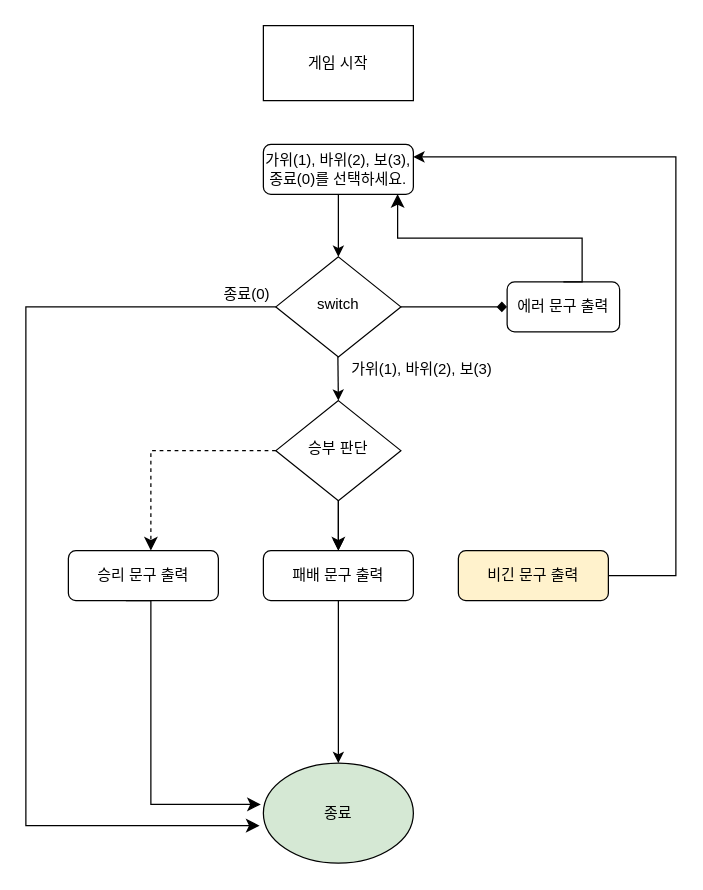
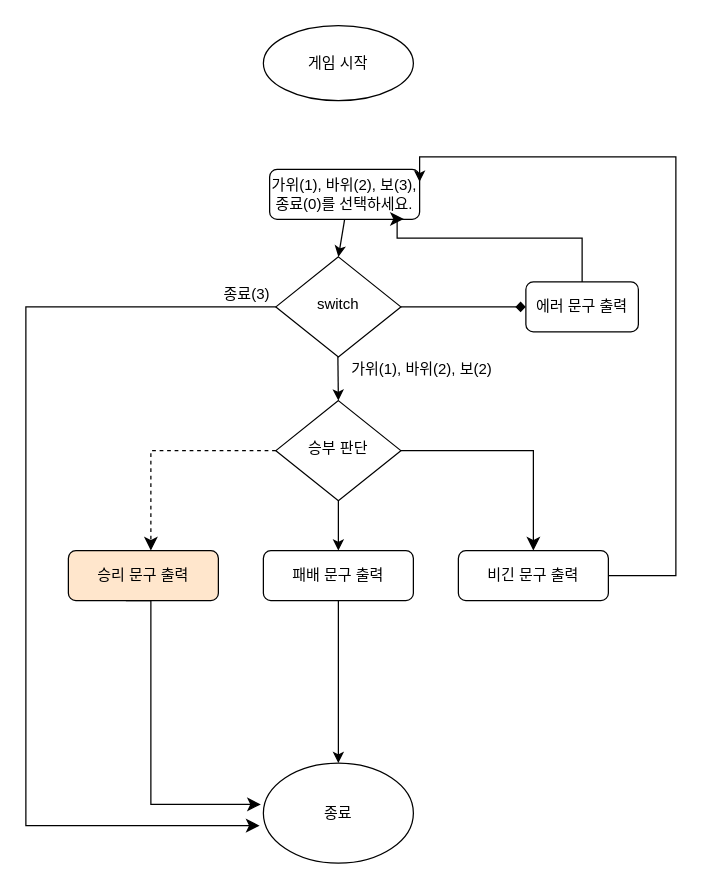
node "게임 시작": shape rectangle -> ellipse
node "가위(1), 바위(2), 보(3), 종료(0)를 선택하세요.": moved (338, 169) -> (344, 194)
node "종료(0)": label "종료(0)" -> "종료(3)"
node "에러 문구 출력": moved (563, 307) -> (582, 307)
node "가위(1), 바위(2), 보(3)": label "가위(1), 바위(2), 보(3)" -> "가위(1), 바위(2), 보(2)"
edge "승부 판단" -> "패배 문구 출력": now "승부 판단" -> "비긴 문구 출력"
node "승리 문구 출력": fillcolor #ffffff -> #ffe6cc
node "비긴 문구 출력": fillcolor #fff2cc -> #ffffff
node "종료": fillcolor #d5e8d4 -> #ffffff
